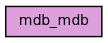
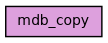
node "mdb_mdb": label "mdb_mdb" -> "mdb_copy"
